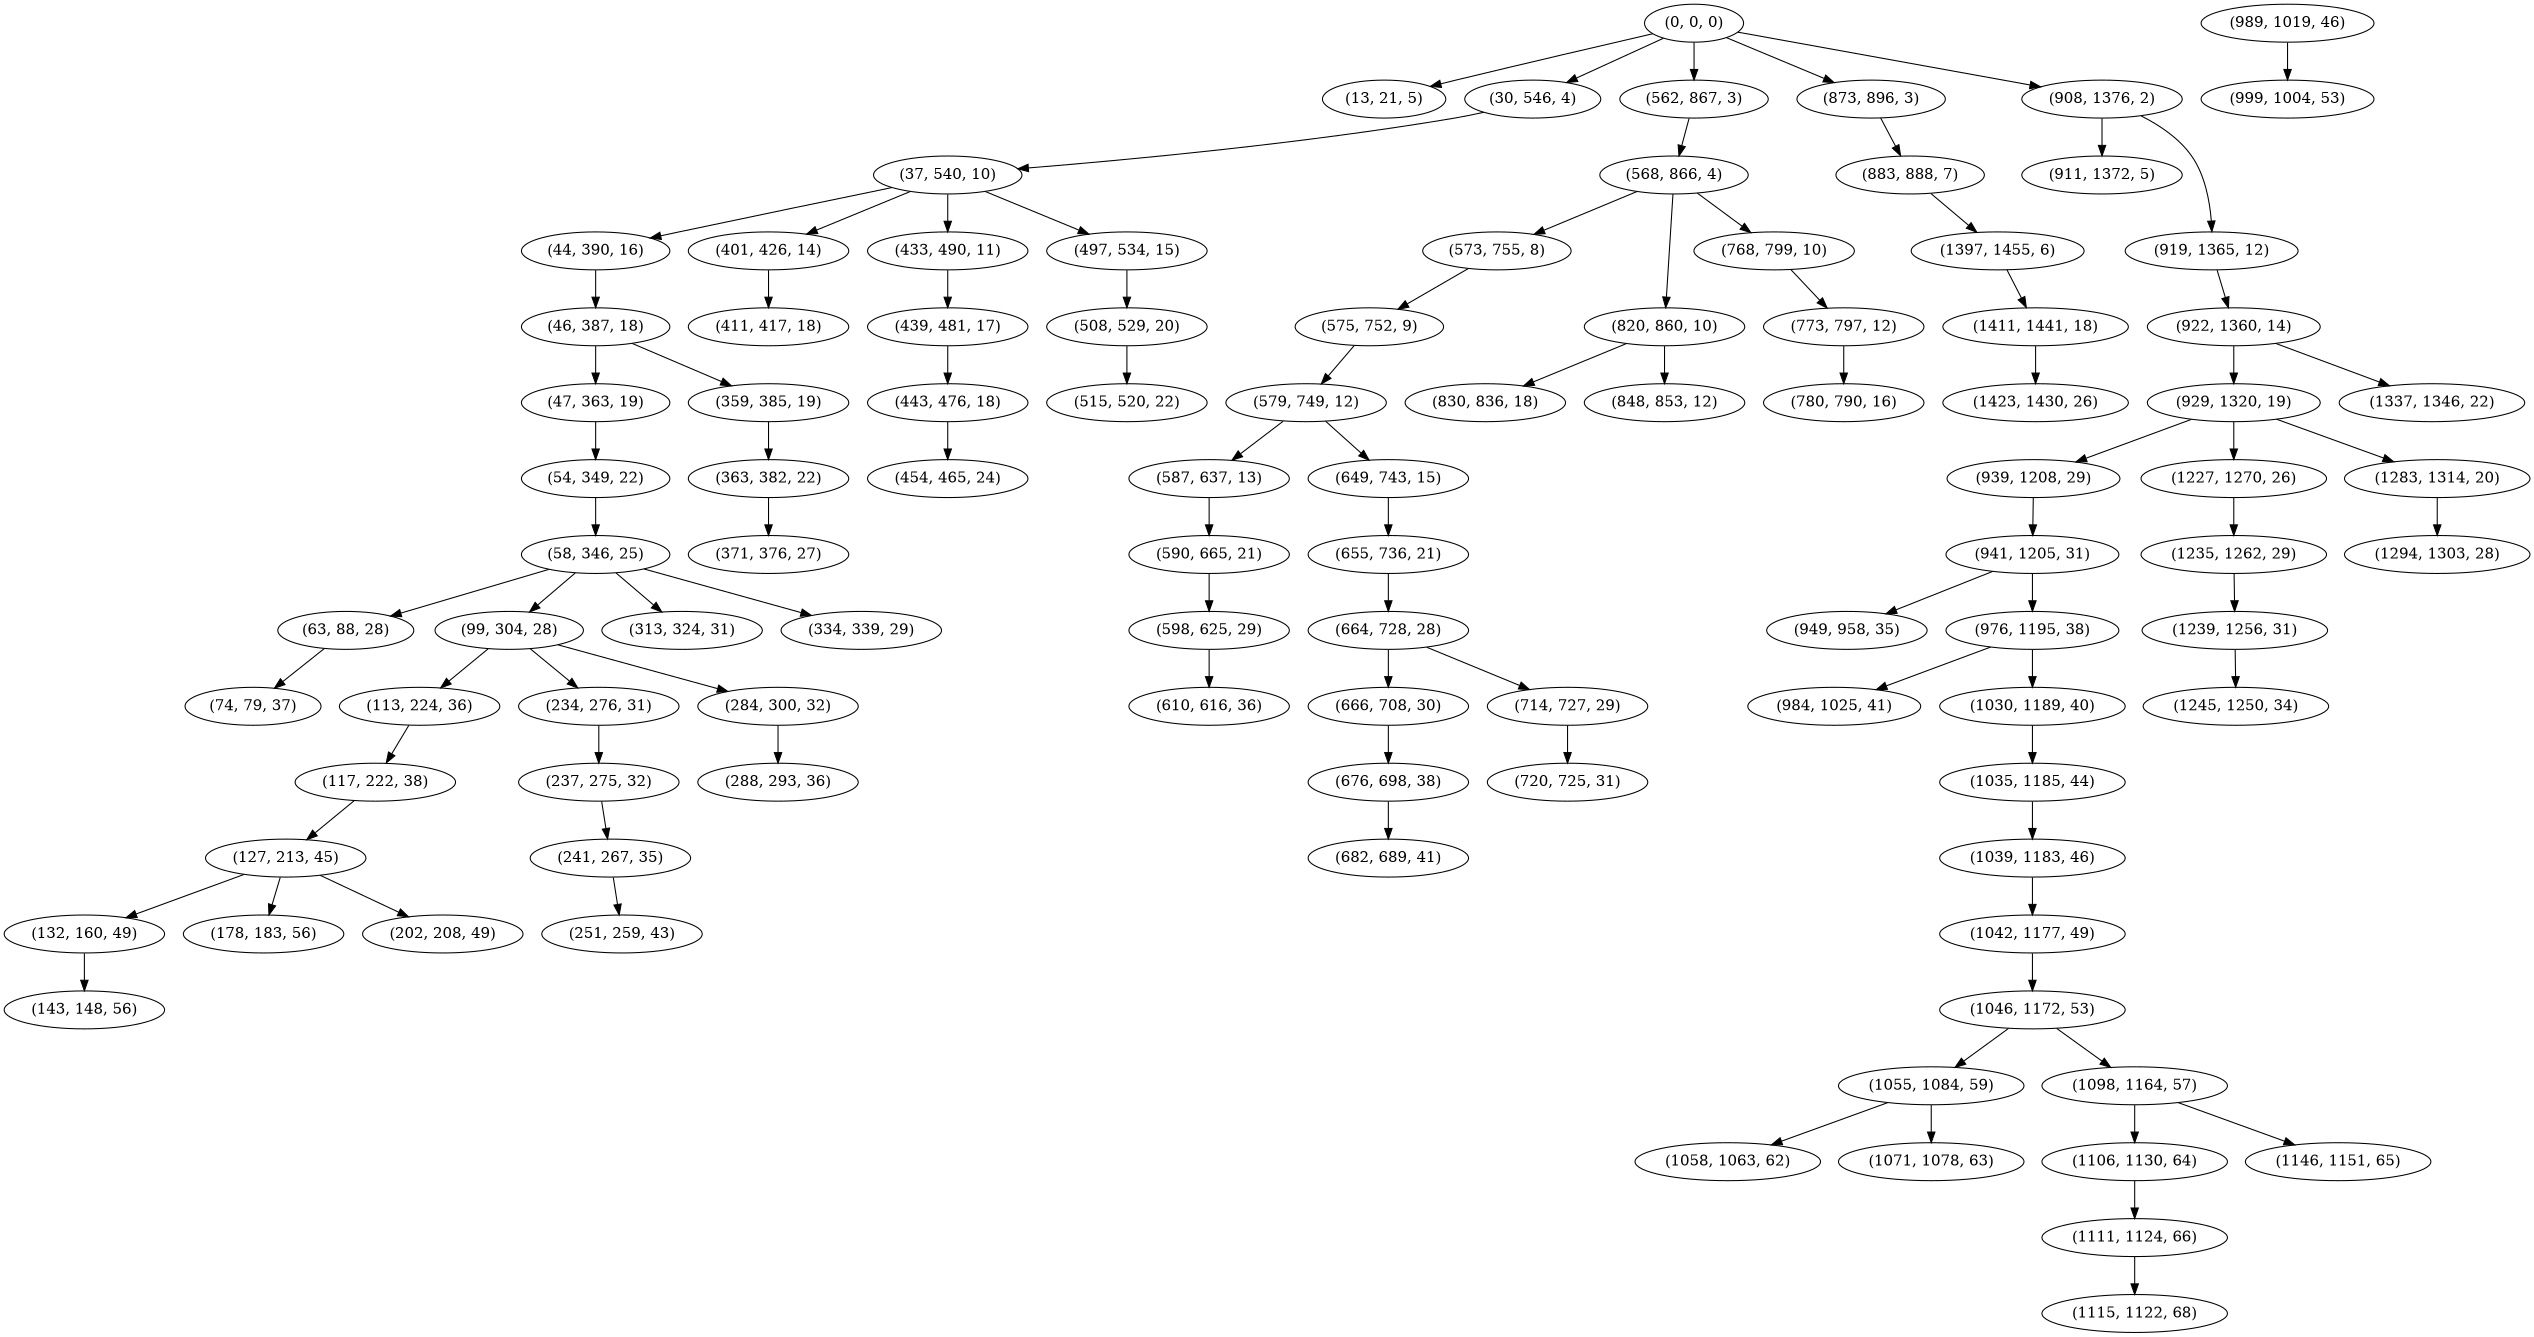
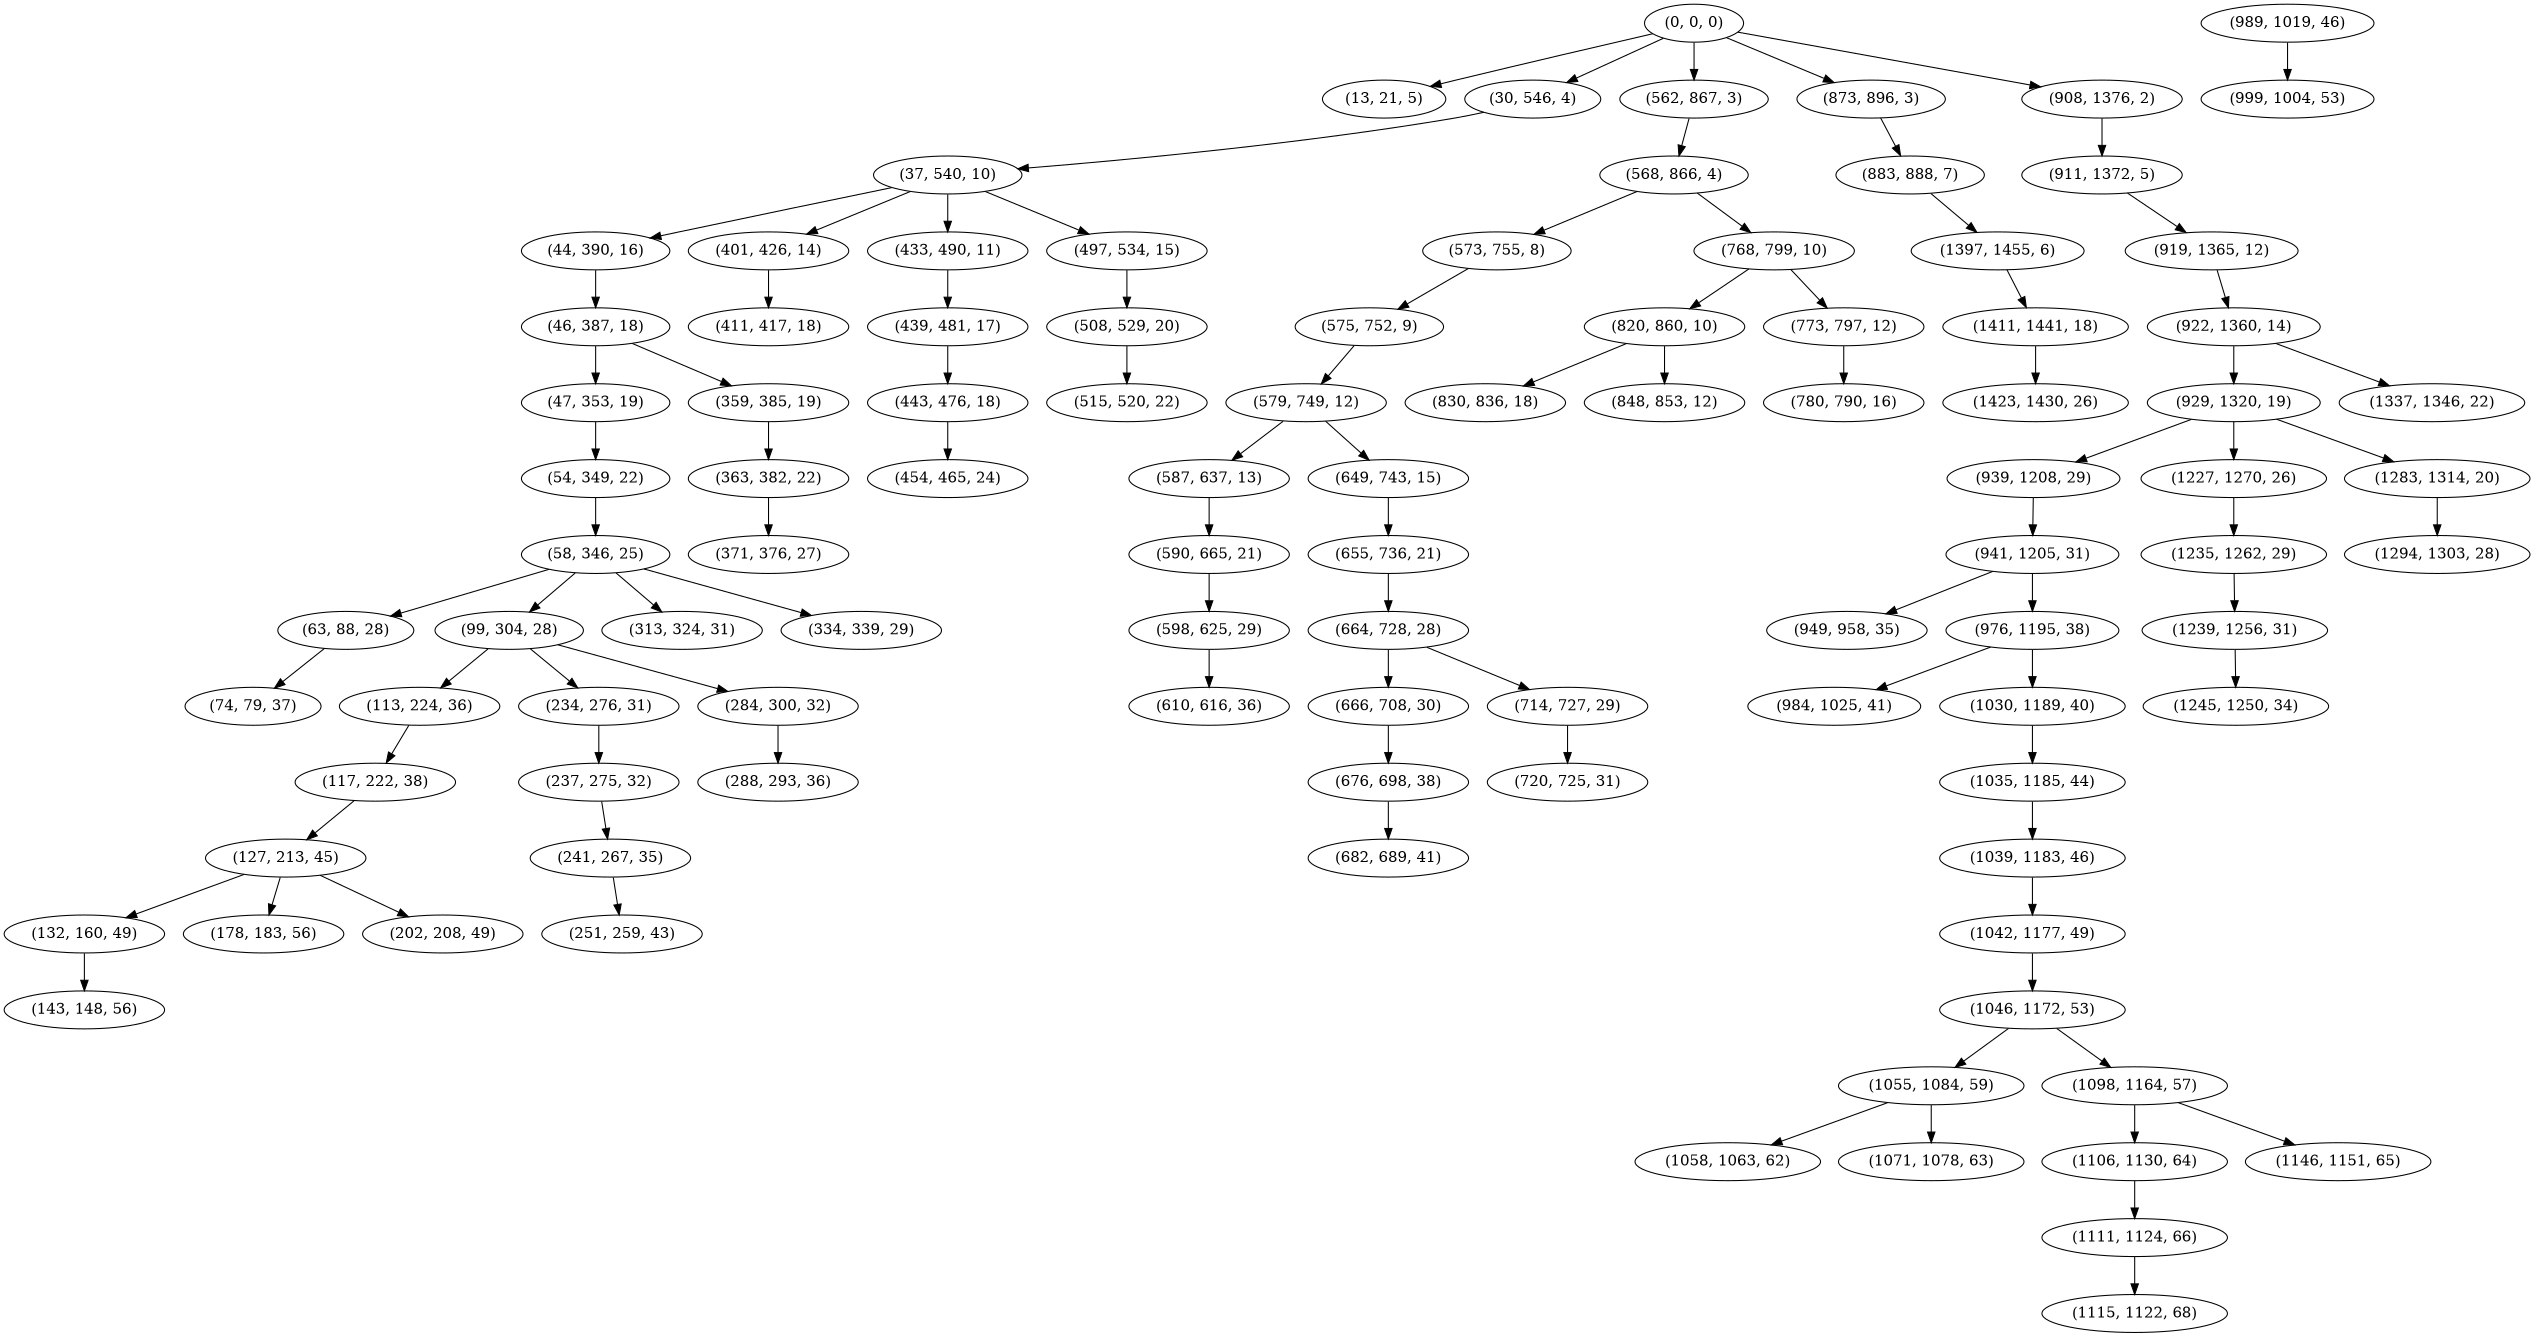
edge "(908, 1376, 2)" -> "(919, 1365, 12)": now "(911, 1372, 5)" -> "(919, 1365, 12)"
edge "(568, 866, 4)" -> "(820, 860, 10)": now "(768, 799, 10)" -> "(820, 860, 10)"
node "(47, 363, 19)": label "(47, 363, 19)" -> "(47, 353, 19)"
